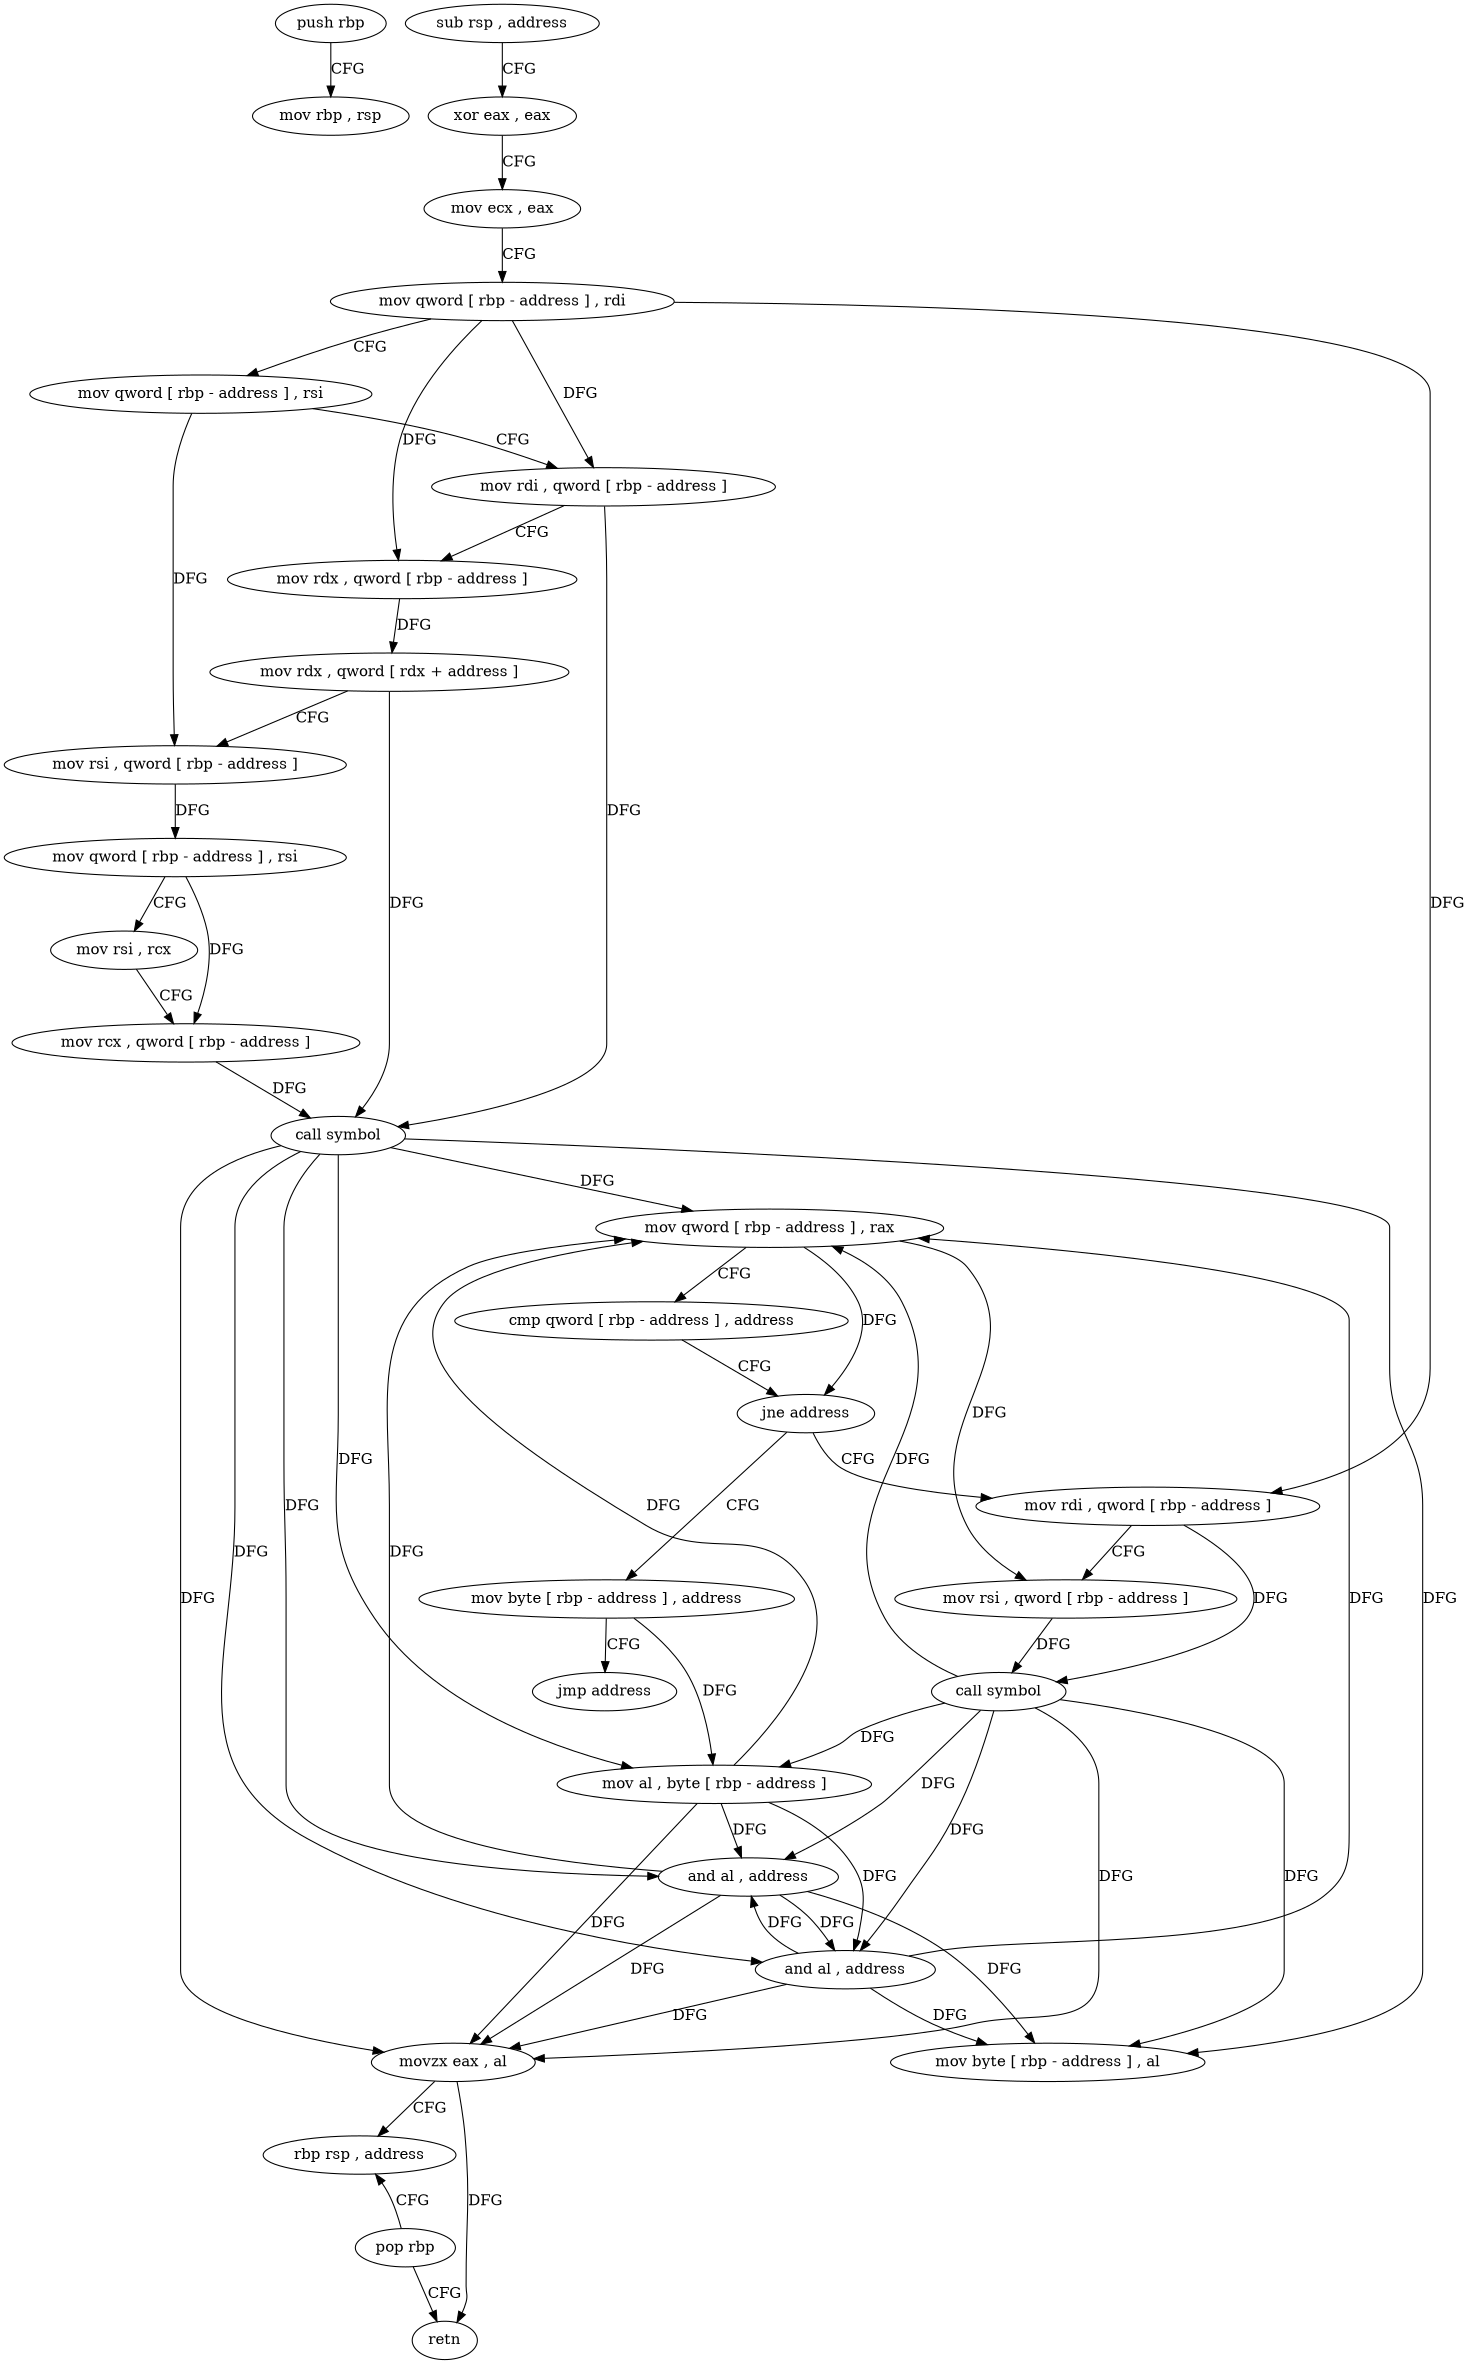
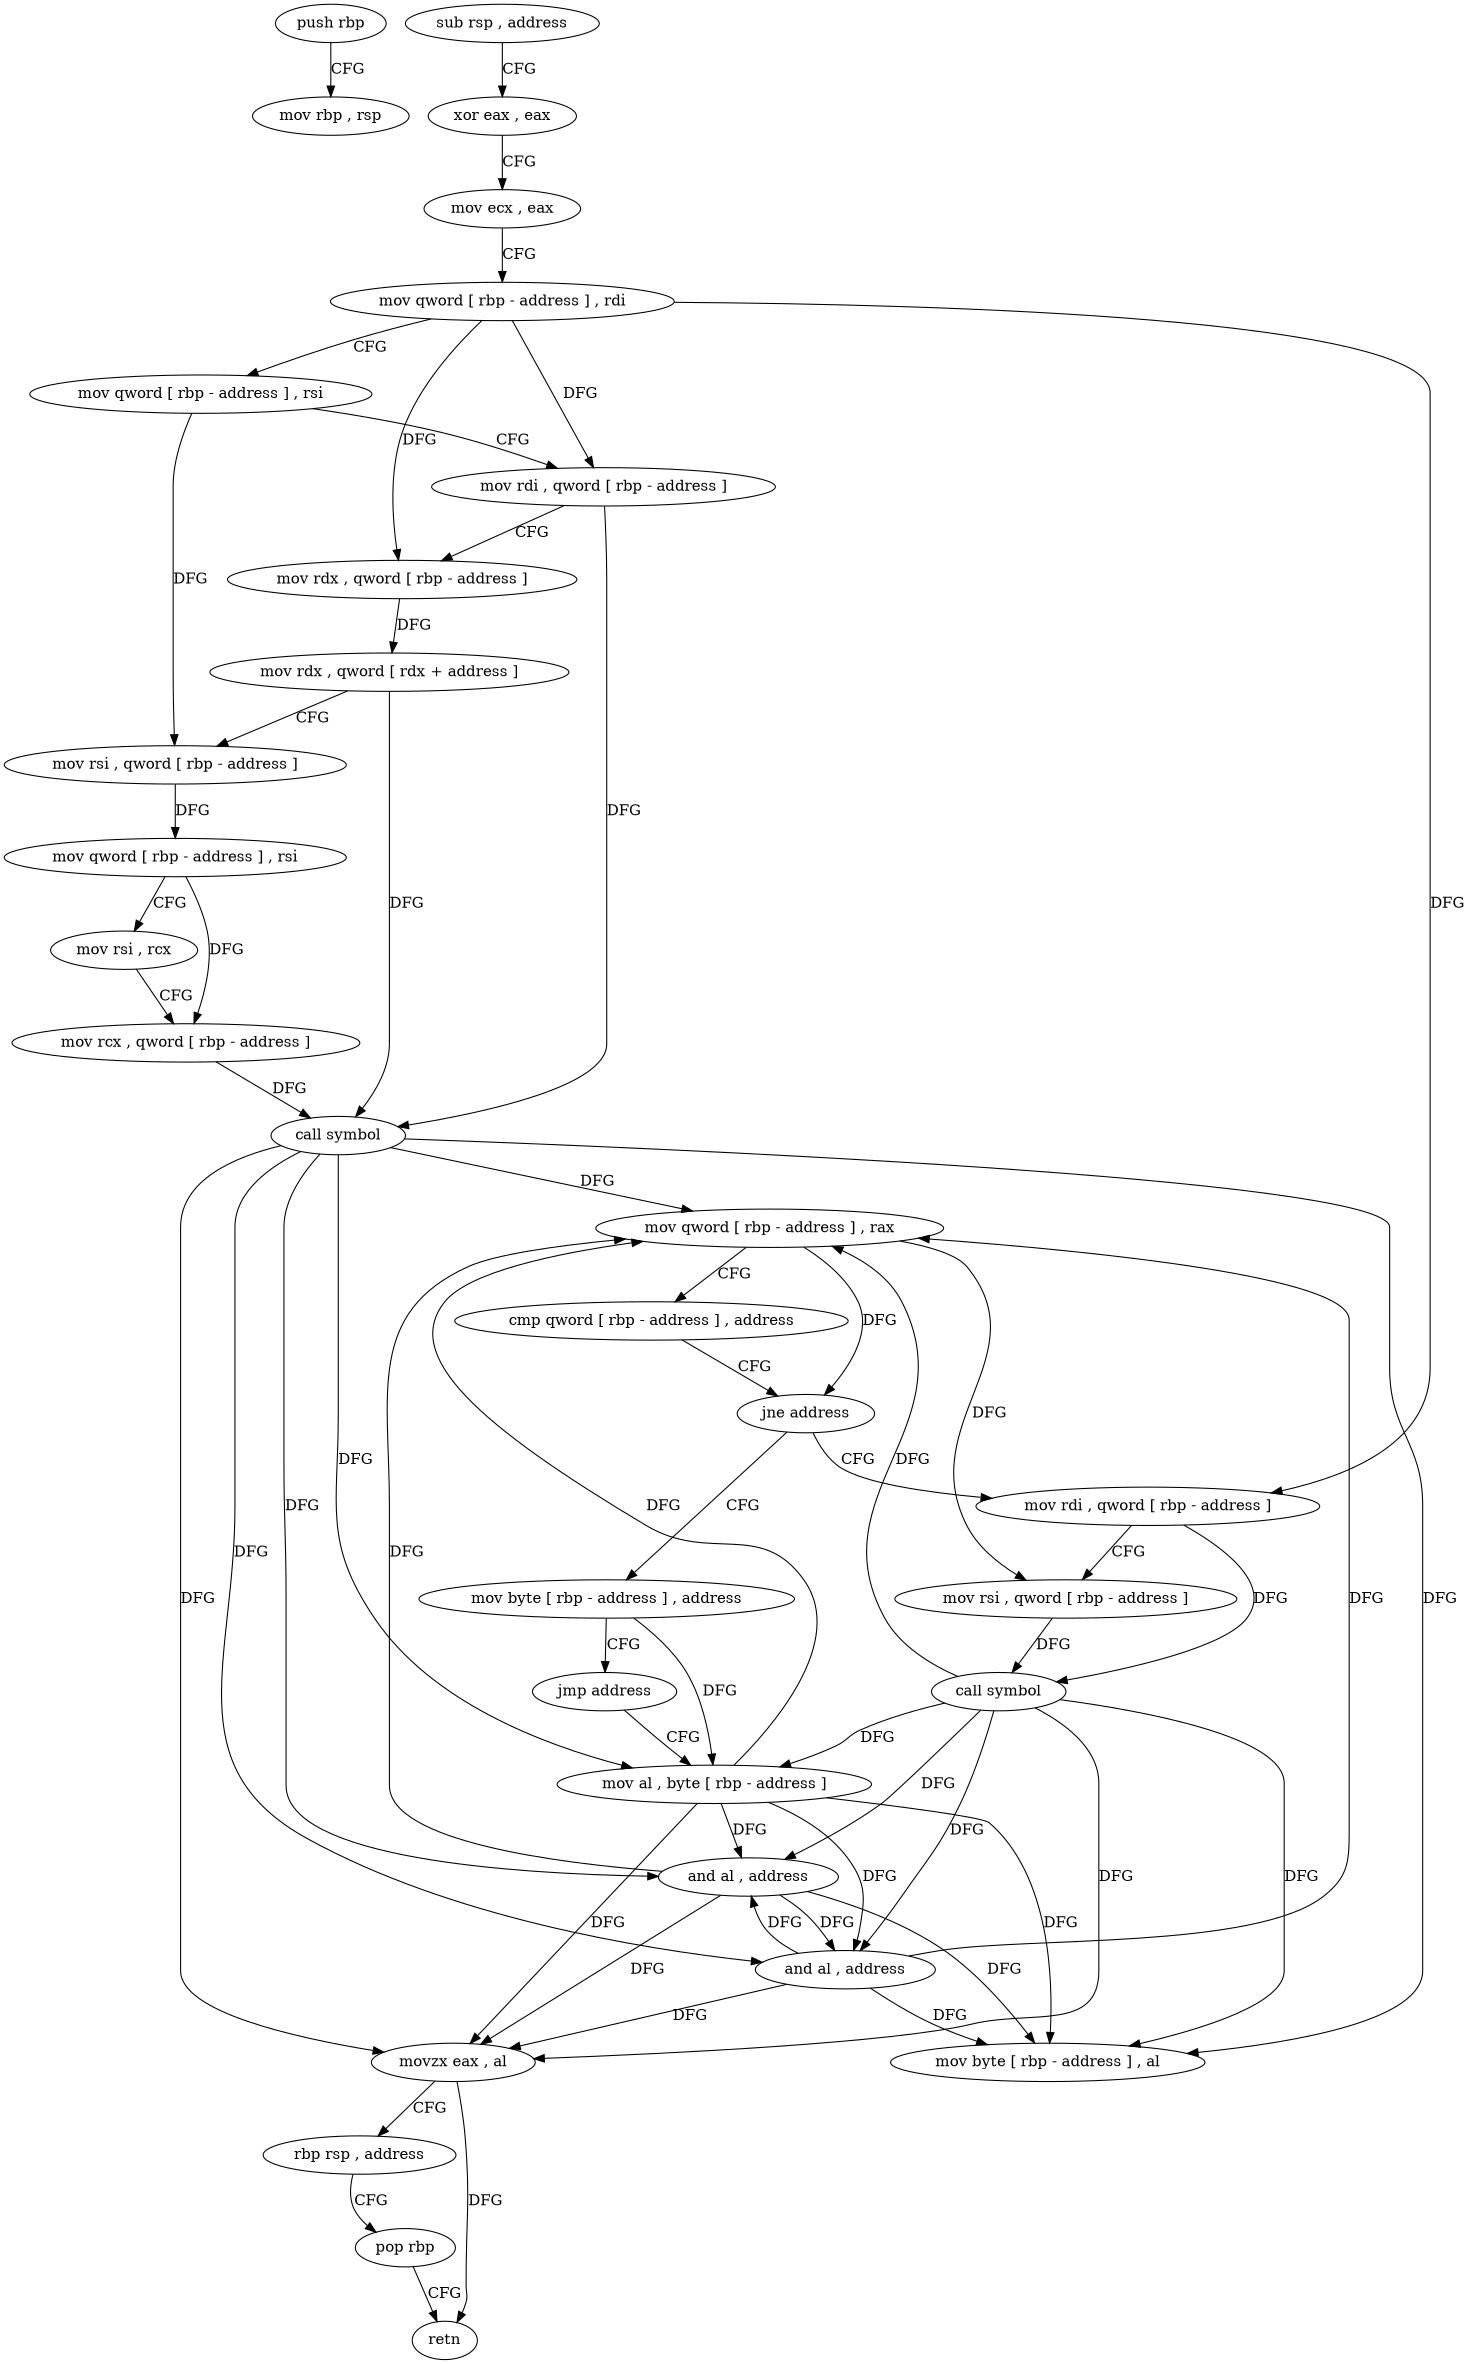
edge "jmp address" -> "mov al , byte [ rbp - address ]": added, label "CFG"
edge "mov al , byte [ rbp - address ]" -> "mov byte [ rbp - address ] , al": added, label "DFG"
edge "pop rbp" -> "rbp rsp , address": reversed
